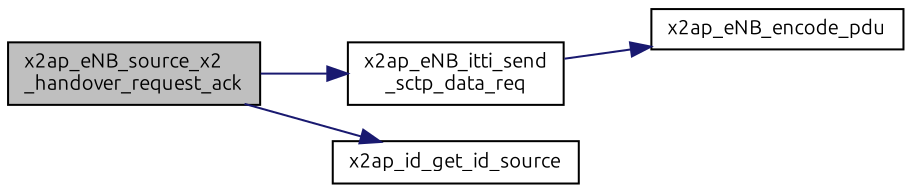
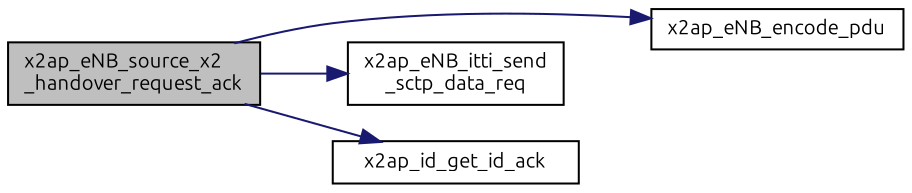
edge "x2ap_eNB_itti_send _sctp_data_req" -> "x2ap_eNB_encode_pdu": now "x2ap_eNB_source_x2 _handover_request_ack" -> "x2ap_eNB_encode_pdu"
node "x2ap_id_get_id_source": label "x2ap_id_get_id_source" -> "x2ap_id_get_id_ack"
